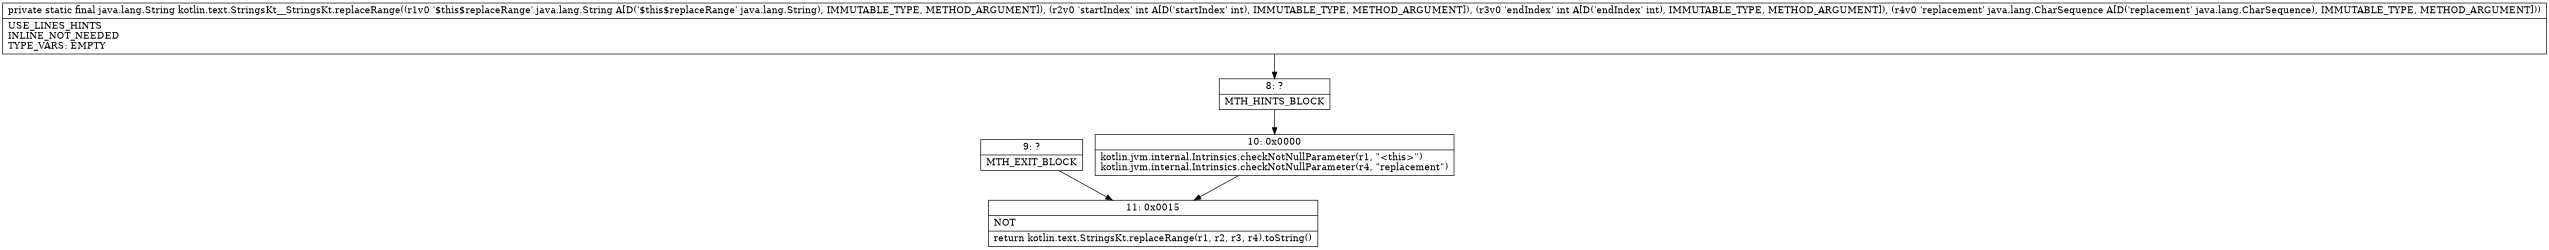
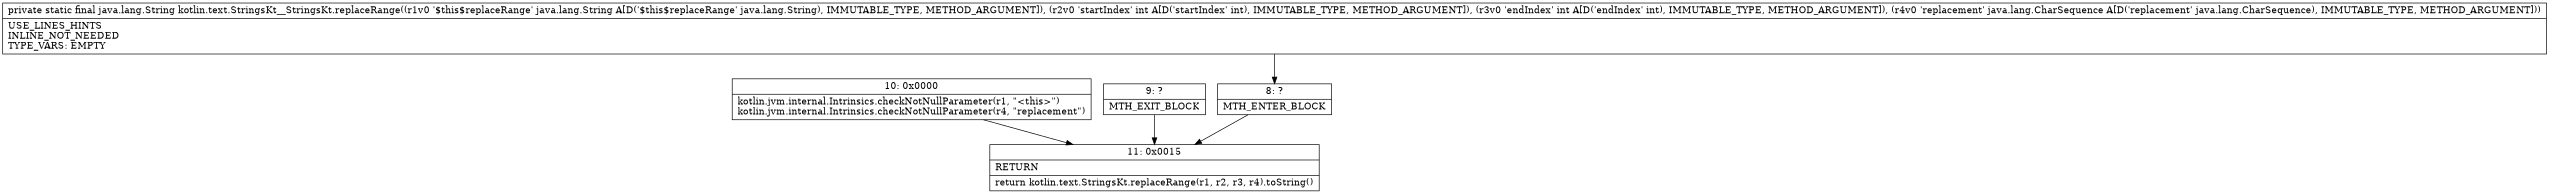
node "8: ?": text "MTH_HINTS_BLOCK" -> "MTH_ENTER_BLOCK"
edge "8: ?" -> "10: 0x0000": now "8: ?" -> "11: 0x0015"
node "11: 0x0015": text "NOT" -> "RETURN"
